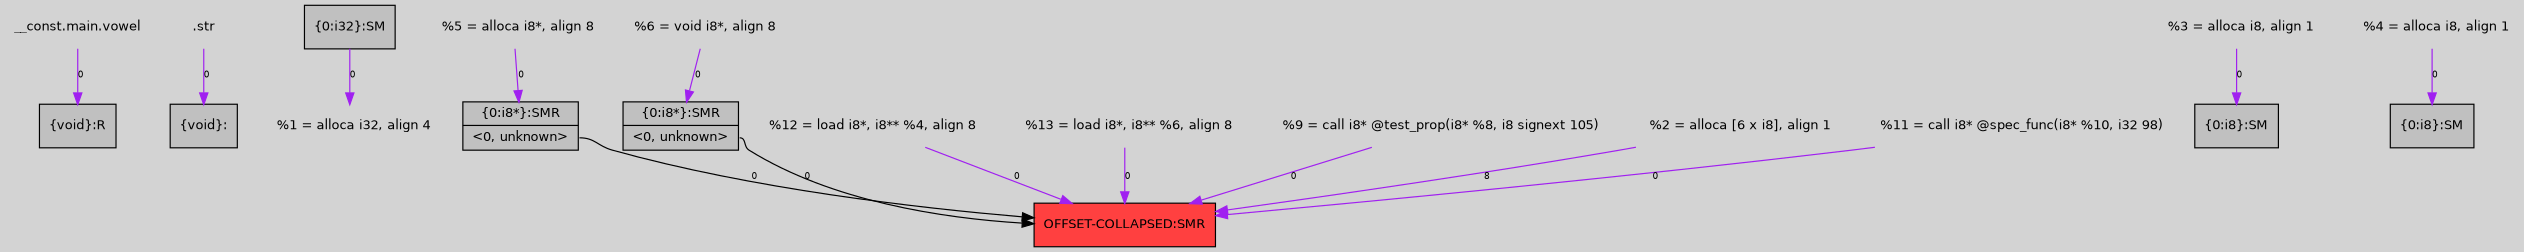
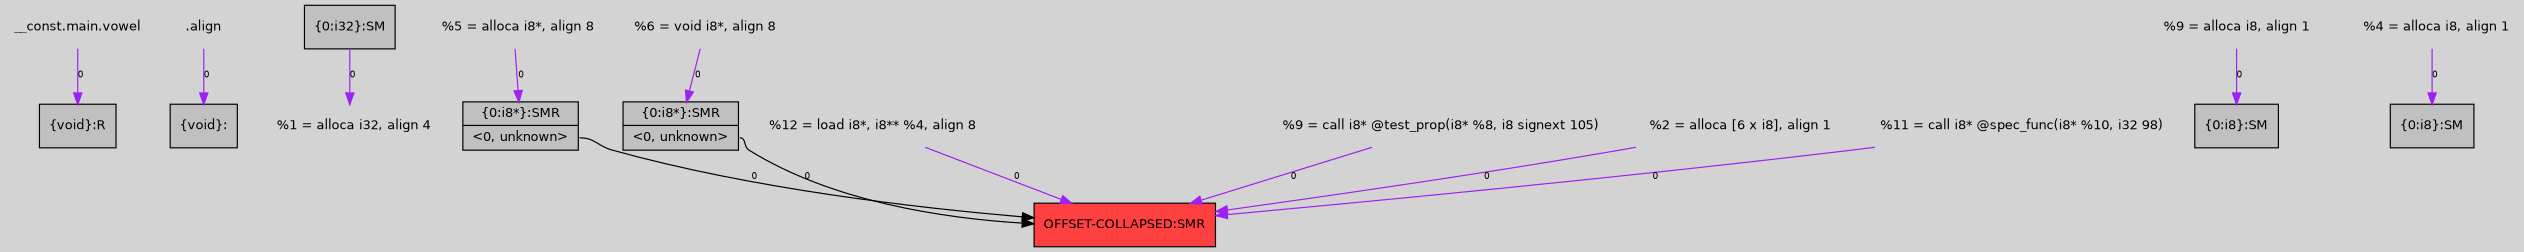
node ".str": label ".str" -> ".align"
node "%3 = alloca i8, align 1": label "%3 = alloca i8, align 1" -> "%9 = alloca i8, align 1"
node "%13 = load i8*, i8** %6, align 8": removed
edge "%2 = alloca [6 x i8], align 1" -> "OFFSET-COLLAPSED:SMR": label "8" -> "0"
